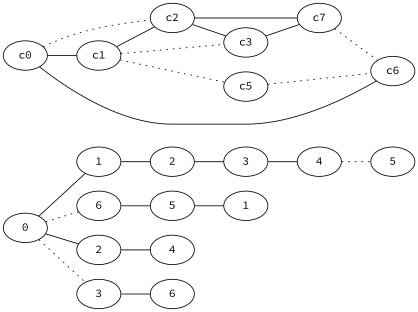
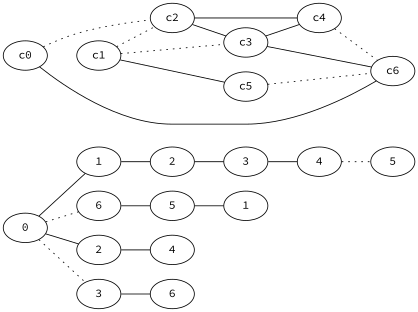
node "c7": label "c7" -> "c4"
edge "c2" -- "c1": style solid -> dotted
edge "c0" -- "c1": removed
edge "c3" -- "c6": added
edge "c1" -- "c5": style dotted -> solid
